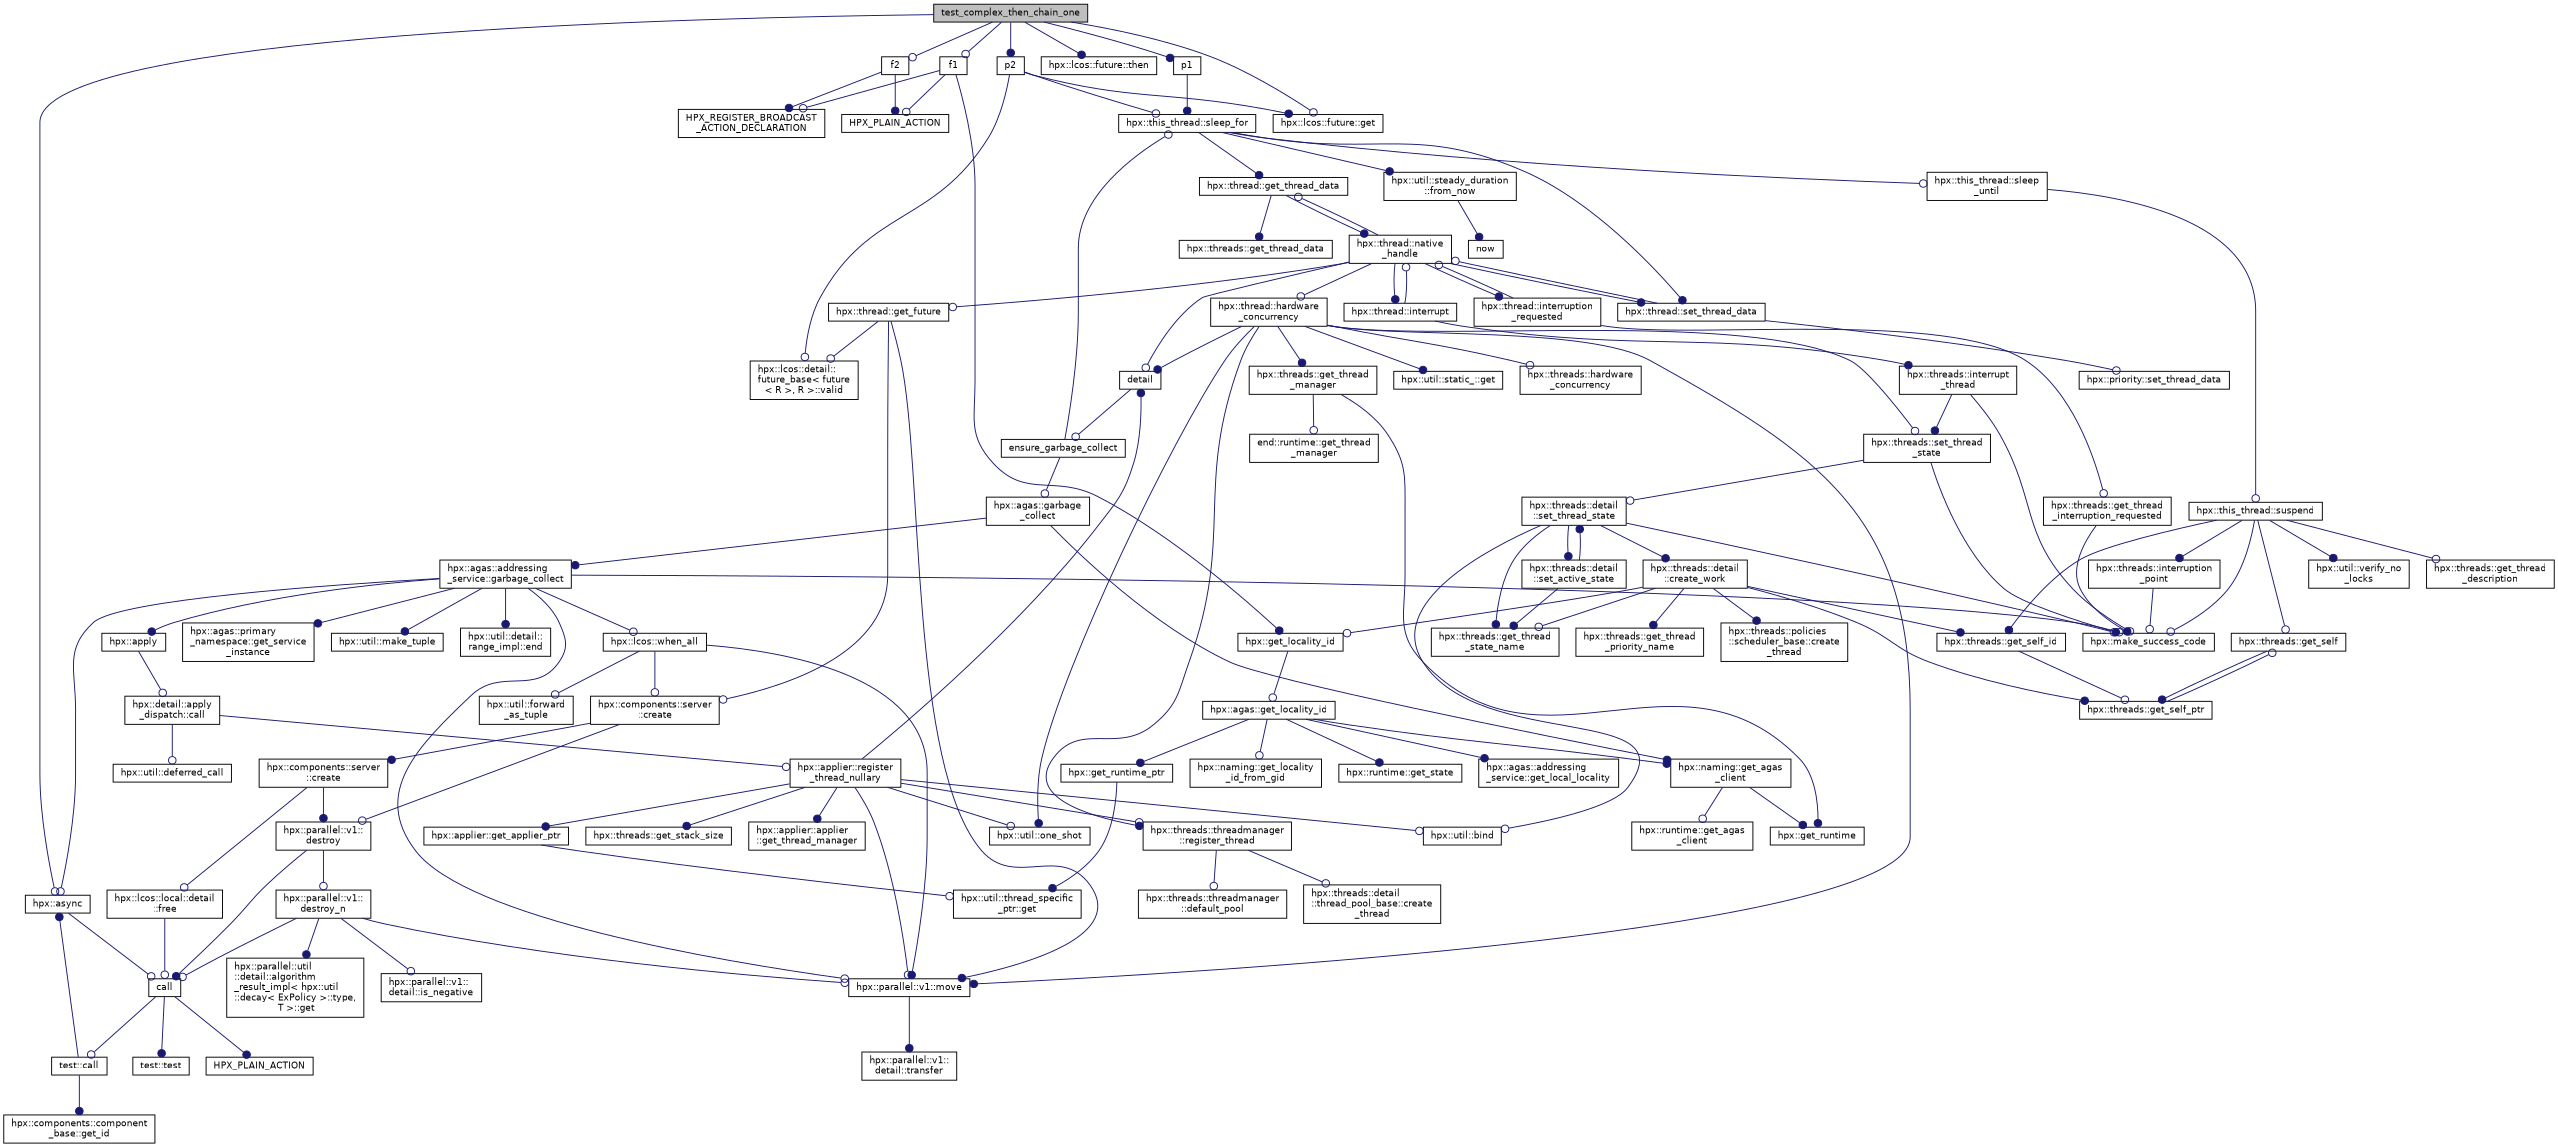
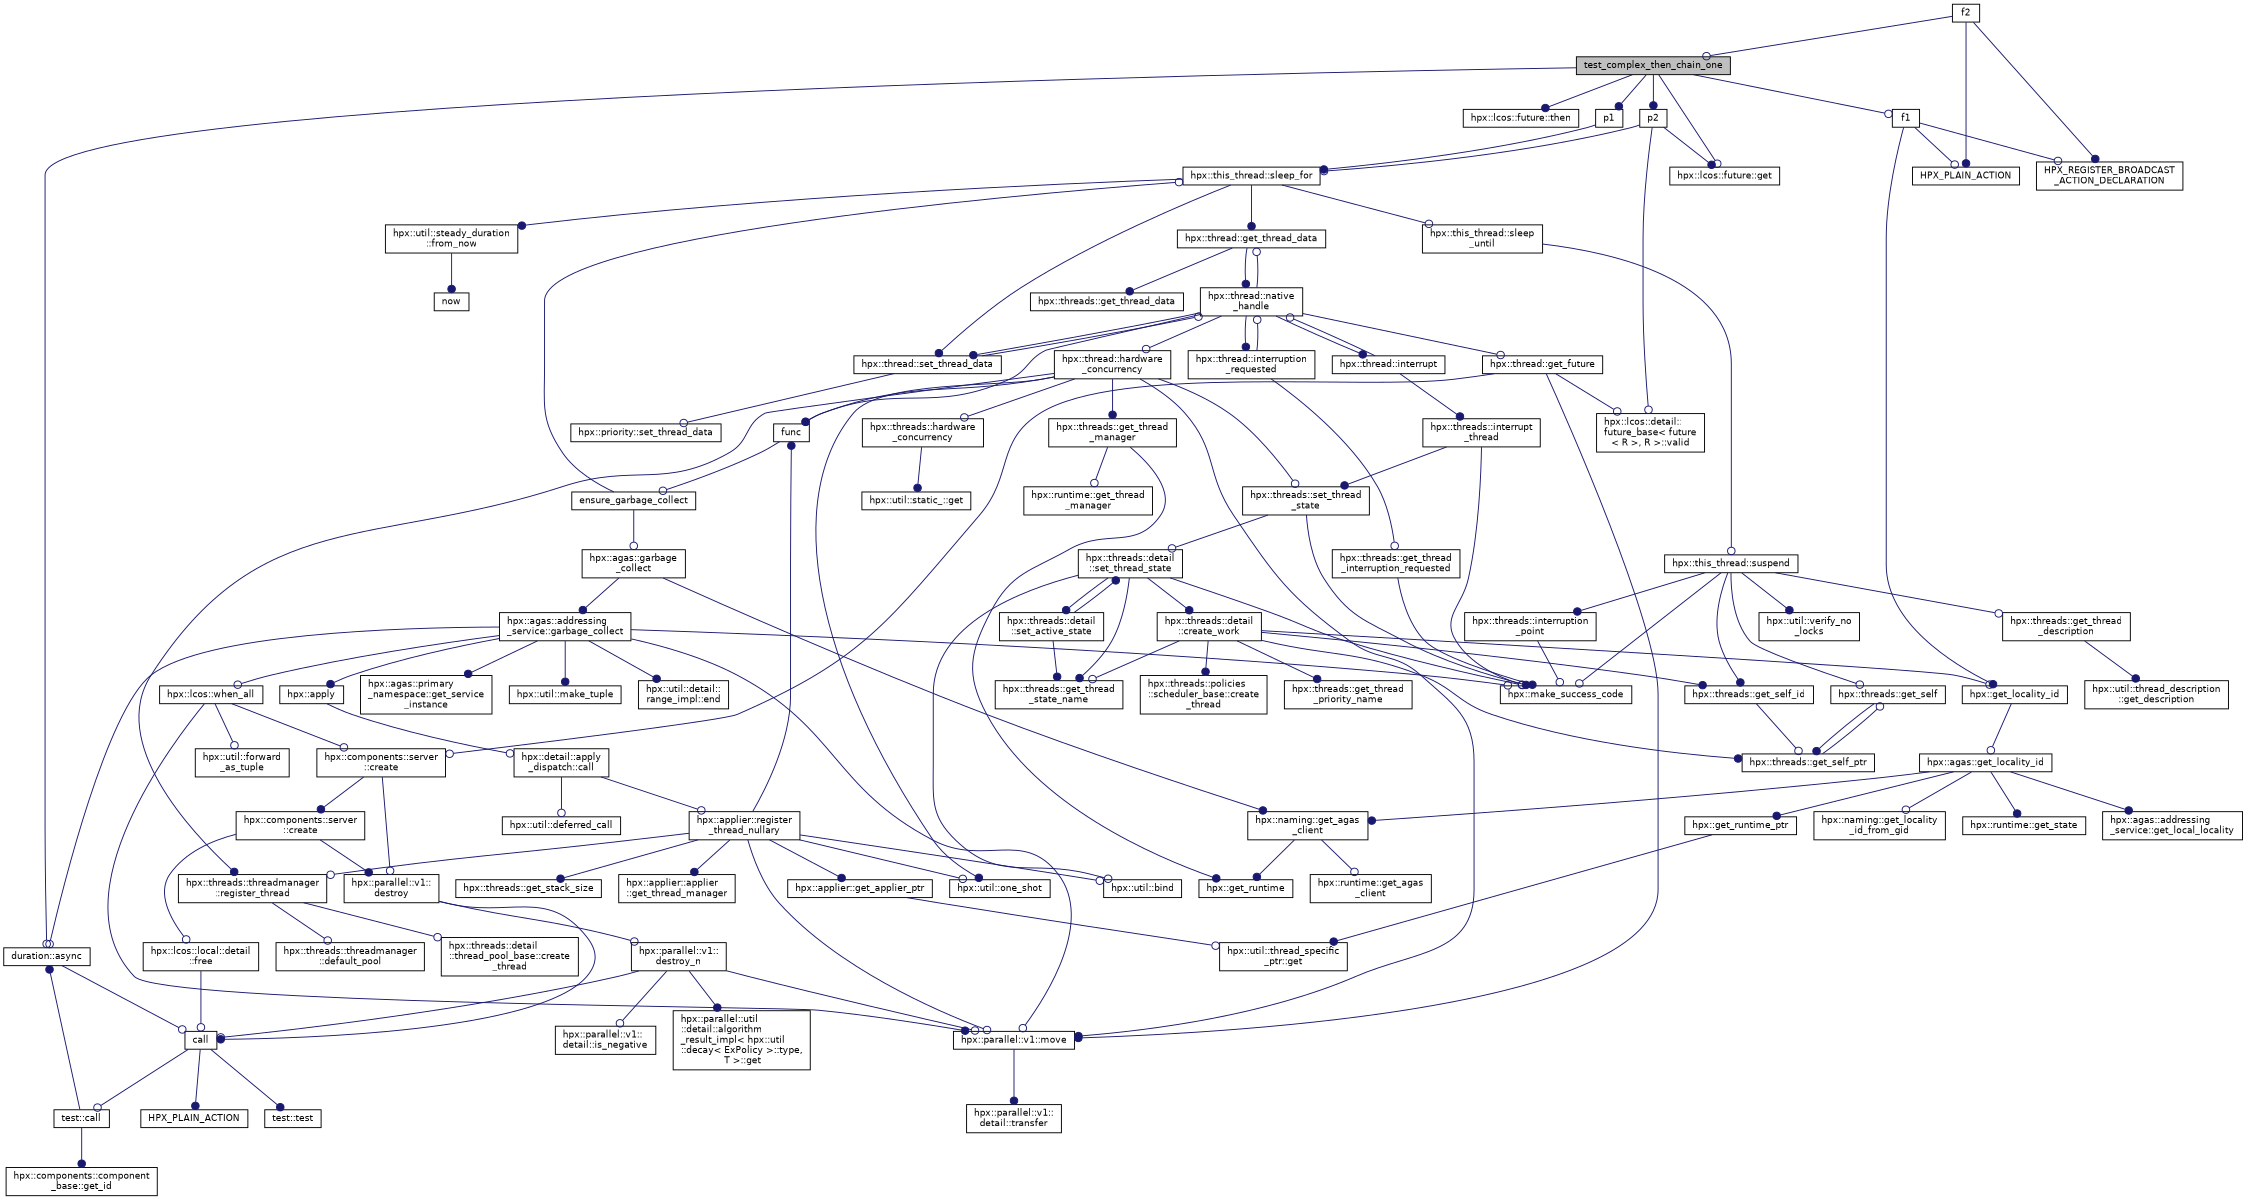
edge "test_complex_then_chain_one" -> "f2": reversed
edge "hpx::thread::hardware _concurrency" -> "hpx::util::static_::get": now "hpx::threads::hardware _concurrency" -> "hpx::util::static_::get"
node "detail": label "detail" -> "func"
node "end::runtime::get_thread _manager": label "end::runtime::get_thread _manager" -> "hpx::runtime::get_thread _manager"
node "hpx::util::thread_description ::get_description": added
node "hpx::async": label "hpx::async" -> "duration::async"
